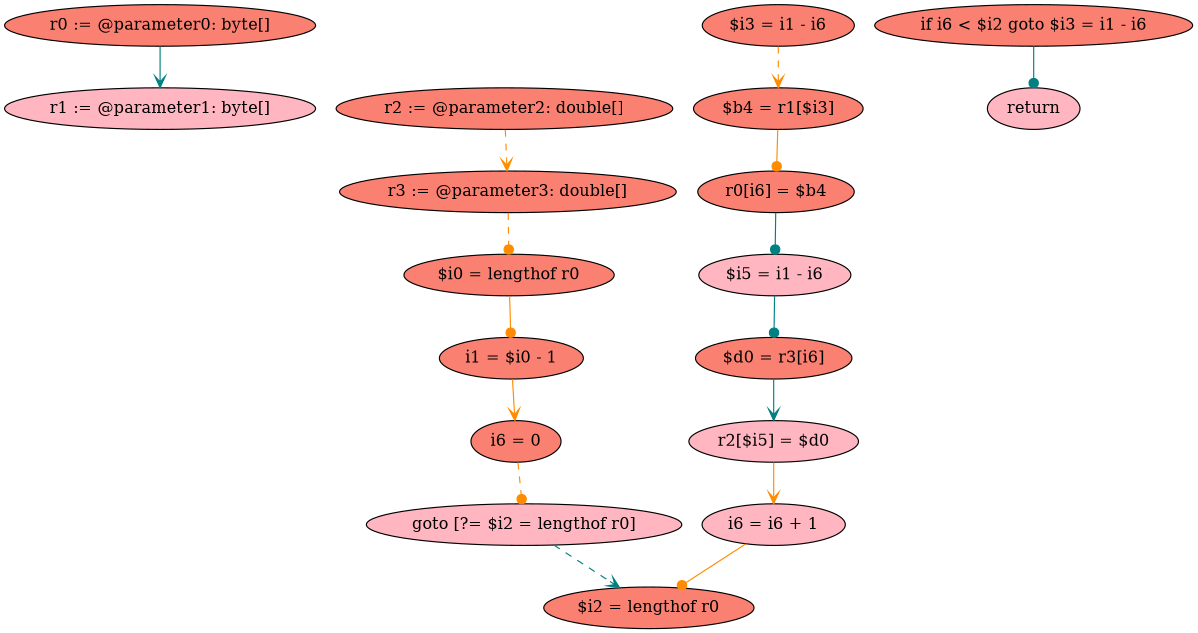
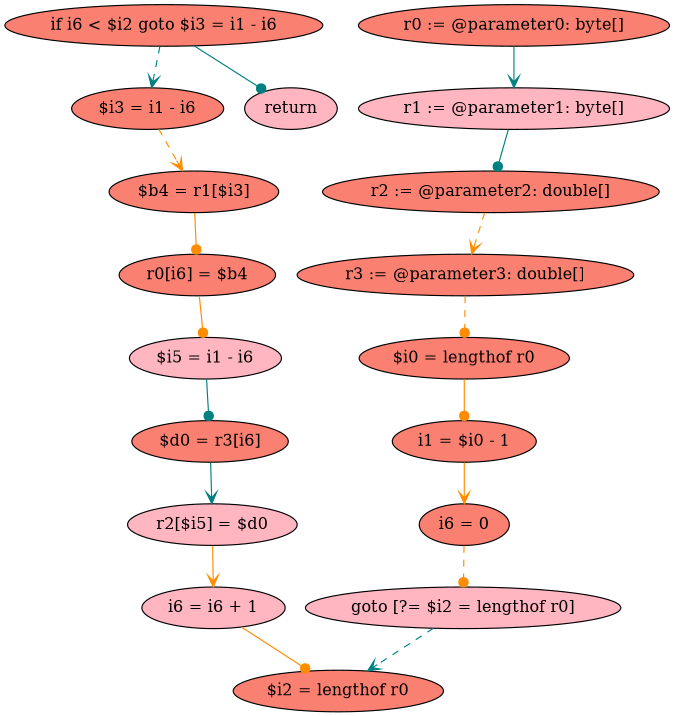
edge "if i6 < $i2 goto $i3 = i1 - i6" -> "$i3 = i1 - i6": added
edge "r1 := @parameter1: byte[]" -> "r2 := @parameter2: double[]": added
edge "r0[i6] = $b4" -> "$i5 = i1 - i6": color teal -> darkorange
